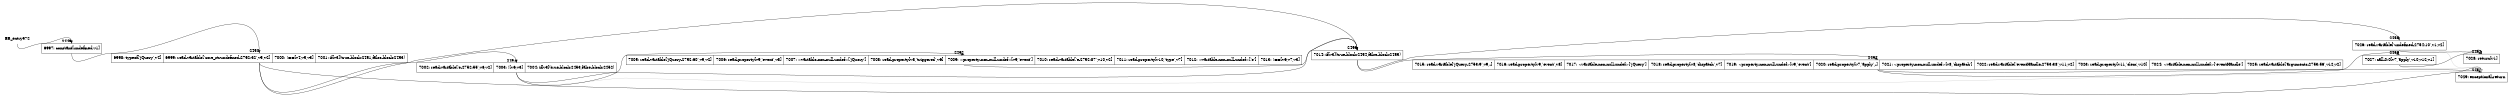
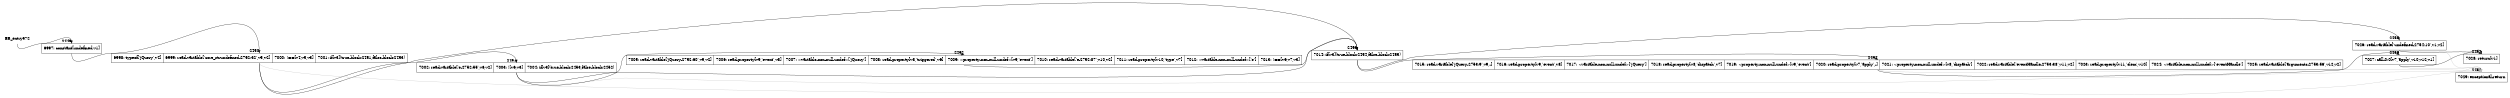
edge "7015: read-variable['jQuery-2753:9',v9,-]" -> "7029: exceptional-return": color black -> gray
edge "6998: typeof['jQuery',v4]" -> "7029: exceptional-return": color black -> gray
